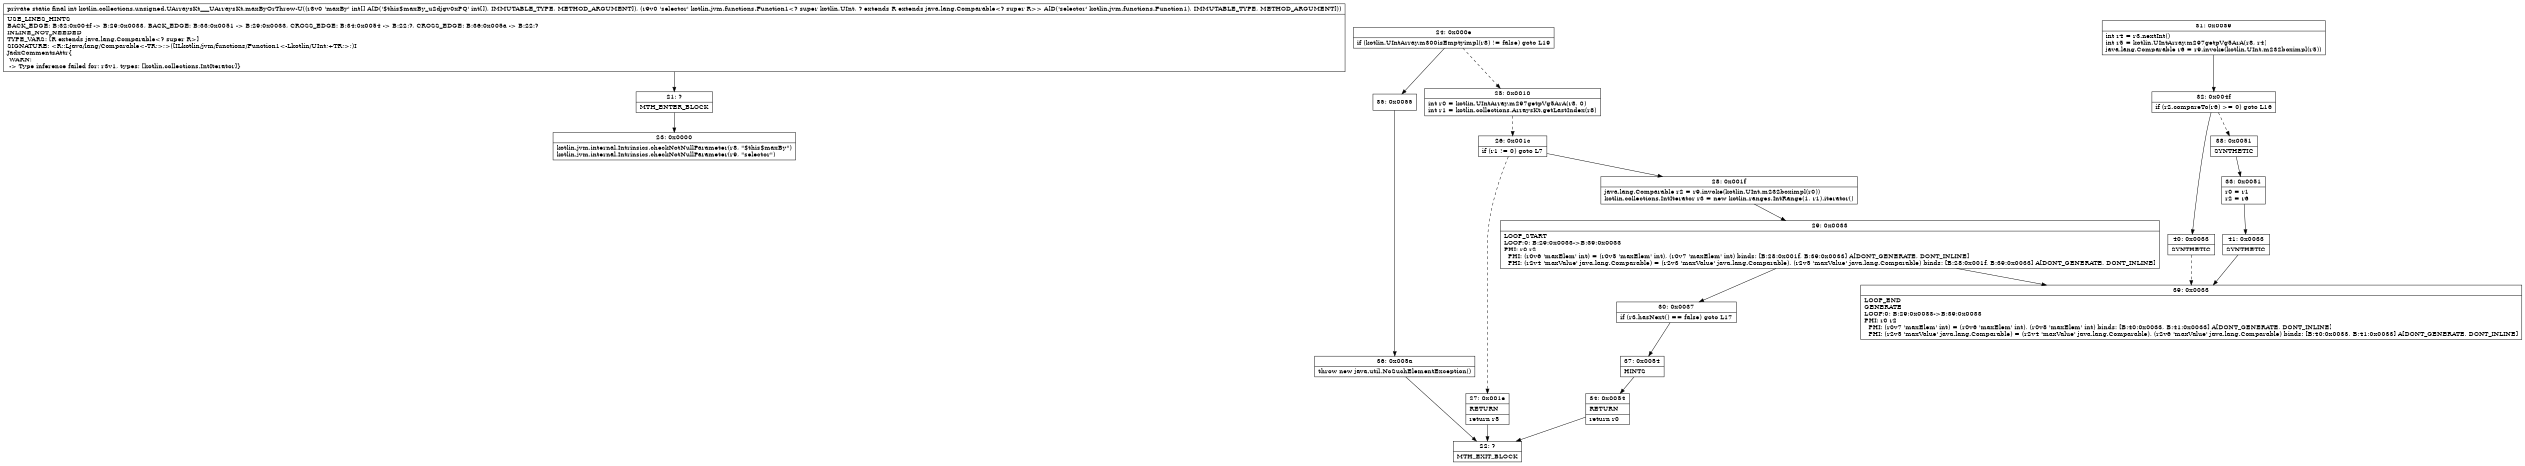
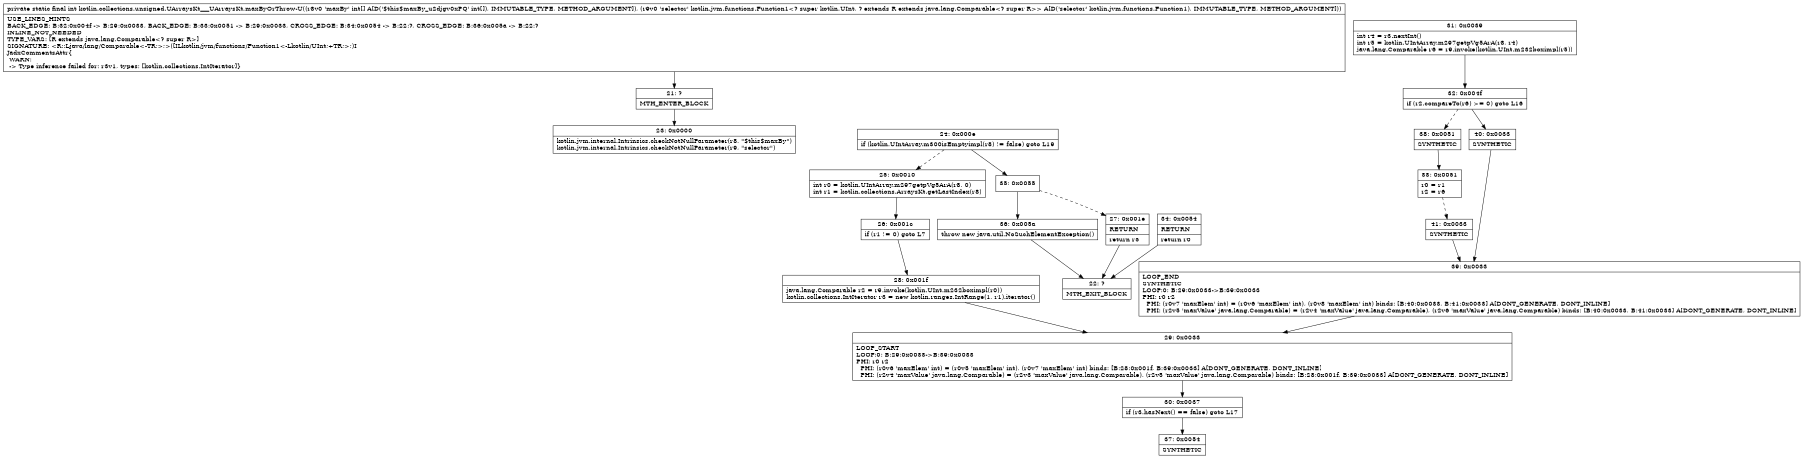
edge "25: 0x0010" -> "26: 0x001c": style dashed -> solid
edge "33: 0x0051" -> "41: 0x0033": style solid -> dashed
edge "40: 0x0033" -> "39: 0x0033": style dashed -> solid
edge "26: 0x001c" -> "27: 0x001e": now "35: 0x0055" -> "27: 0x001e"
edge "29: 0x0033" -> "39: 0x0033": reversed
node "39: 0x0033": text "GENERATE" -> "SYNTHETIC"
node "37: 0x0054": text "HINTS" -> "SYNTHETIC"
edge "37: 0x0054" -> "34: 0x0054": removed
